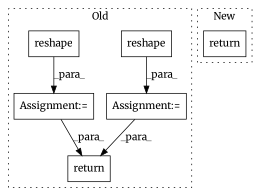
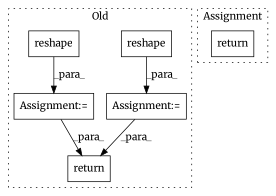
cluster "New": label "New" -> "Assignment"
